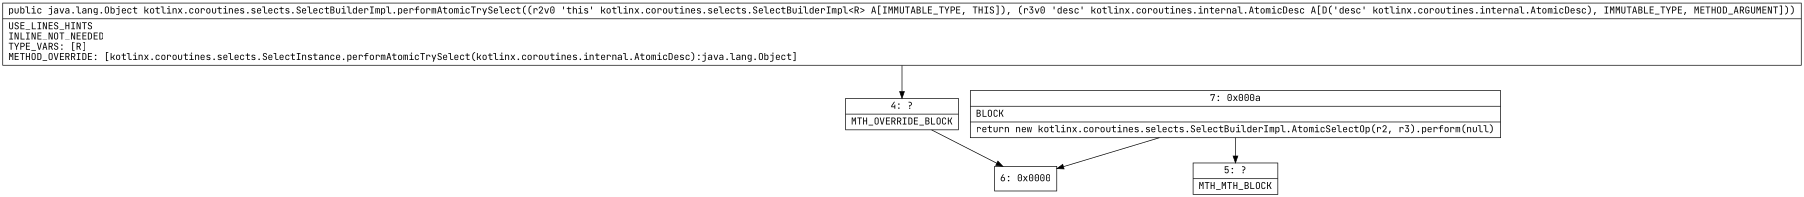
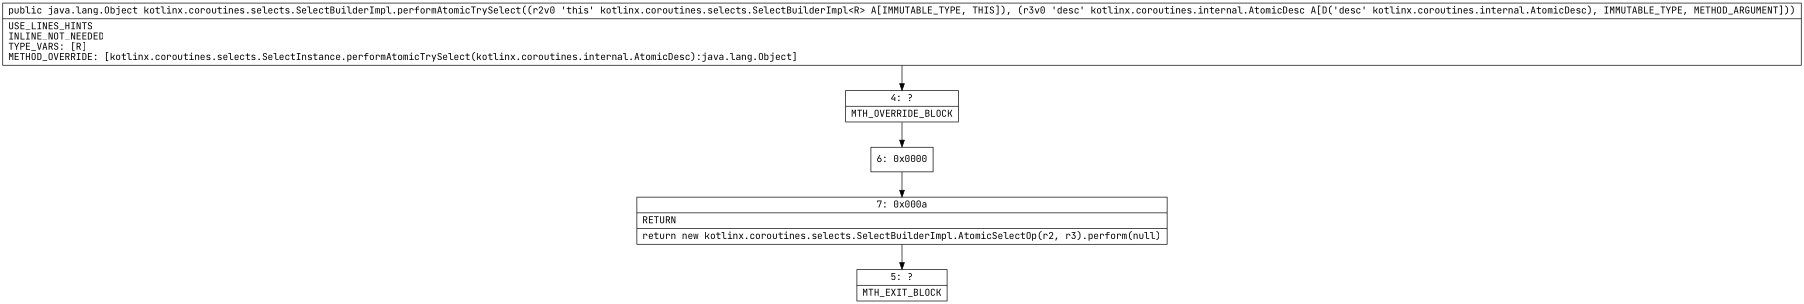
node "7: 0x000a": text "BLOCK" -> "RETURN"
edge "7: 0x000a" -> "6: 0x0000": reversed
node "5: ?": text "MTH_MTH_BLOCK" -> "MTH_EXIT_BLOCK"
